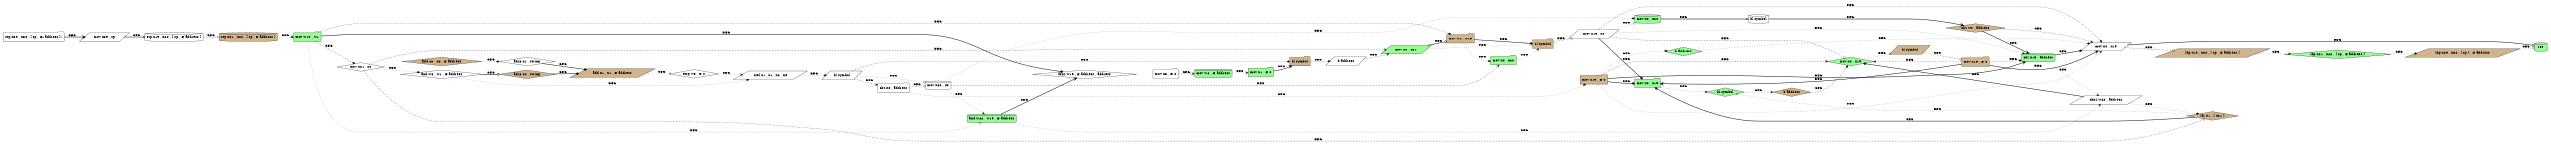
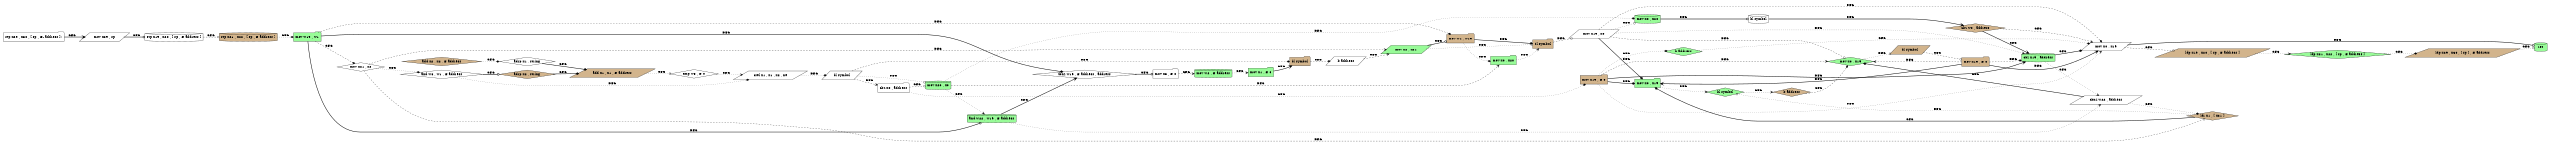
edge "tbnz w19 , # address , address" -> "mov x3 , # 0": added, label "CFG"
node "mov x20 , x0": fillcolor white -> palegreen
edge "mov w19 , w1" -> "and w22 , w19 , # address": style dotted -> bold
